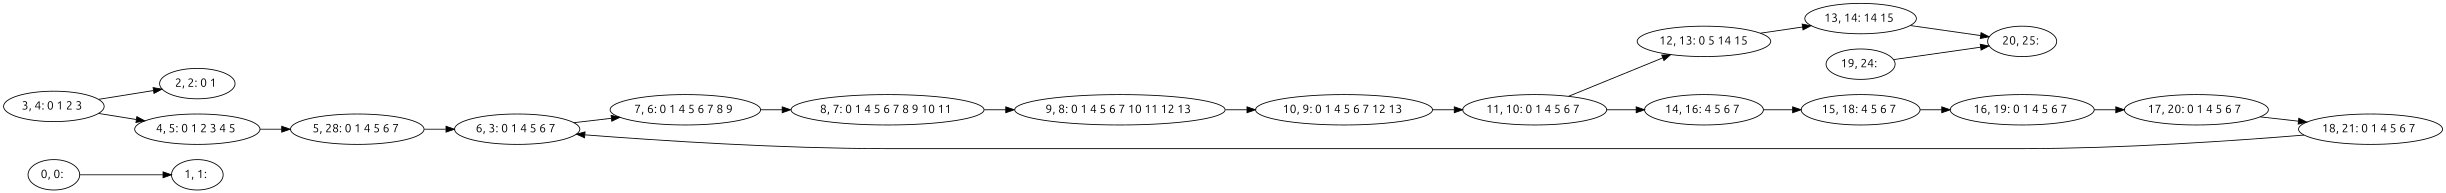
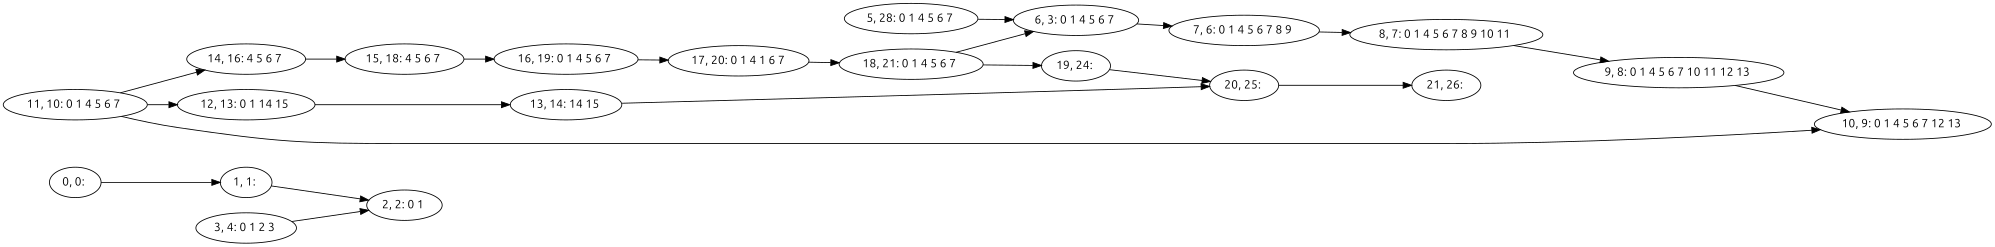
node "12, 13: 0 5 14 15": label "12, 13: 0 5 14 15" -> "12, 13: 0 1 14 15"
edge "18, 21: 0 1 4 5 6 7" -> "19, 24:": added
node "21, 26:": added
edge "10, 9: 0 1 4 5 6 7 12 13" -> "11, 10: 0 1 4 5 6 7": reversed
node "17, 20: 0 1 4 5 6 7": label "17, 20: 0 1 4 5 6 7" -> "17, 20: 0 1 4 1 6 7"
node "4, 5: 0 1 2 3 4 5": removed
edge "1, 1:" -> "2, 2: 0 1": added
